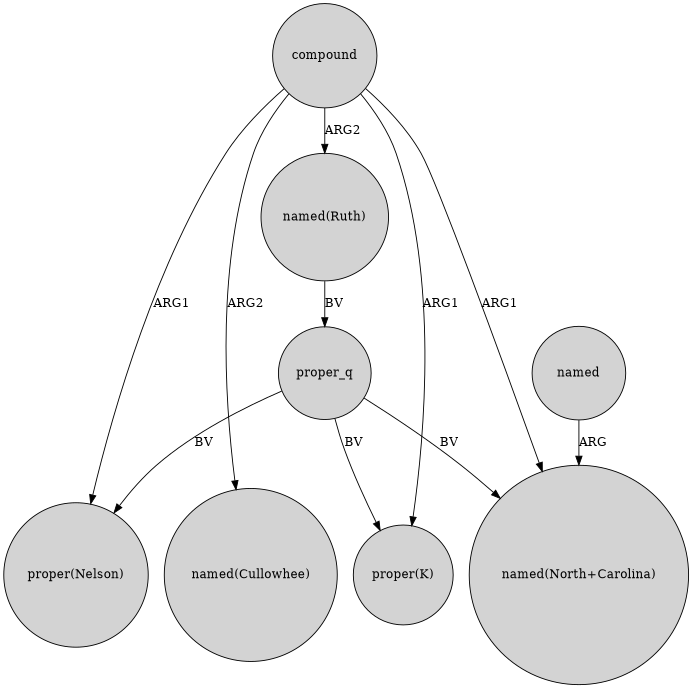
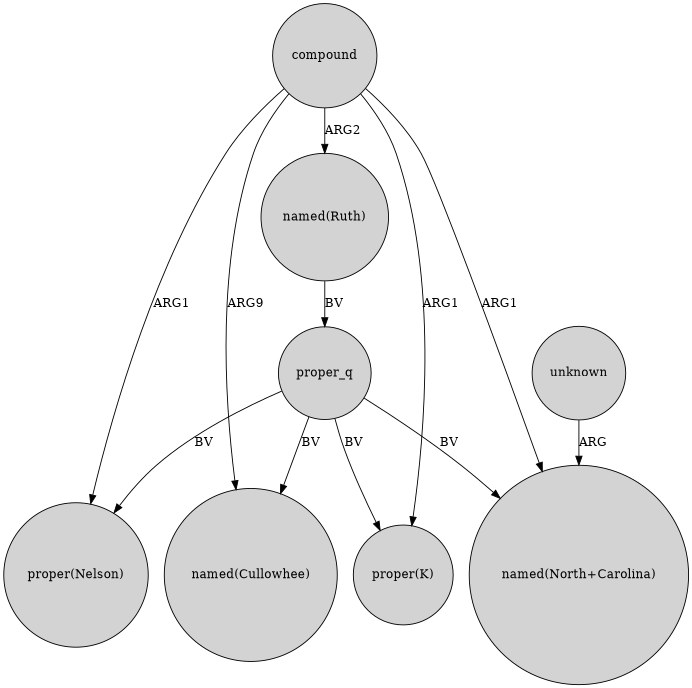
edge "compound" -> "named(Cullowhee)": label "ARG2" -> "ARG9"
node "named": label "named" -> "unknown"
edge "proper_q" -> "named(Cullowhee)": added, label "BV"
